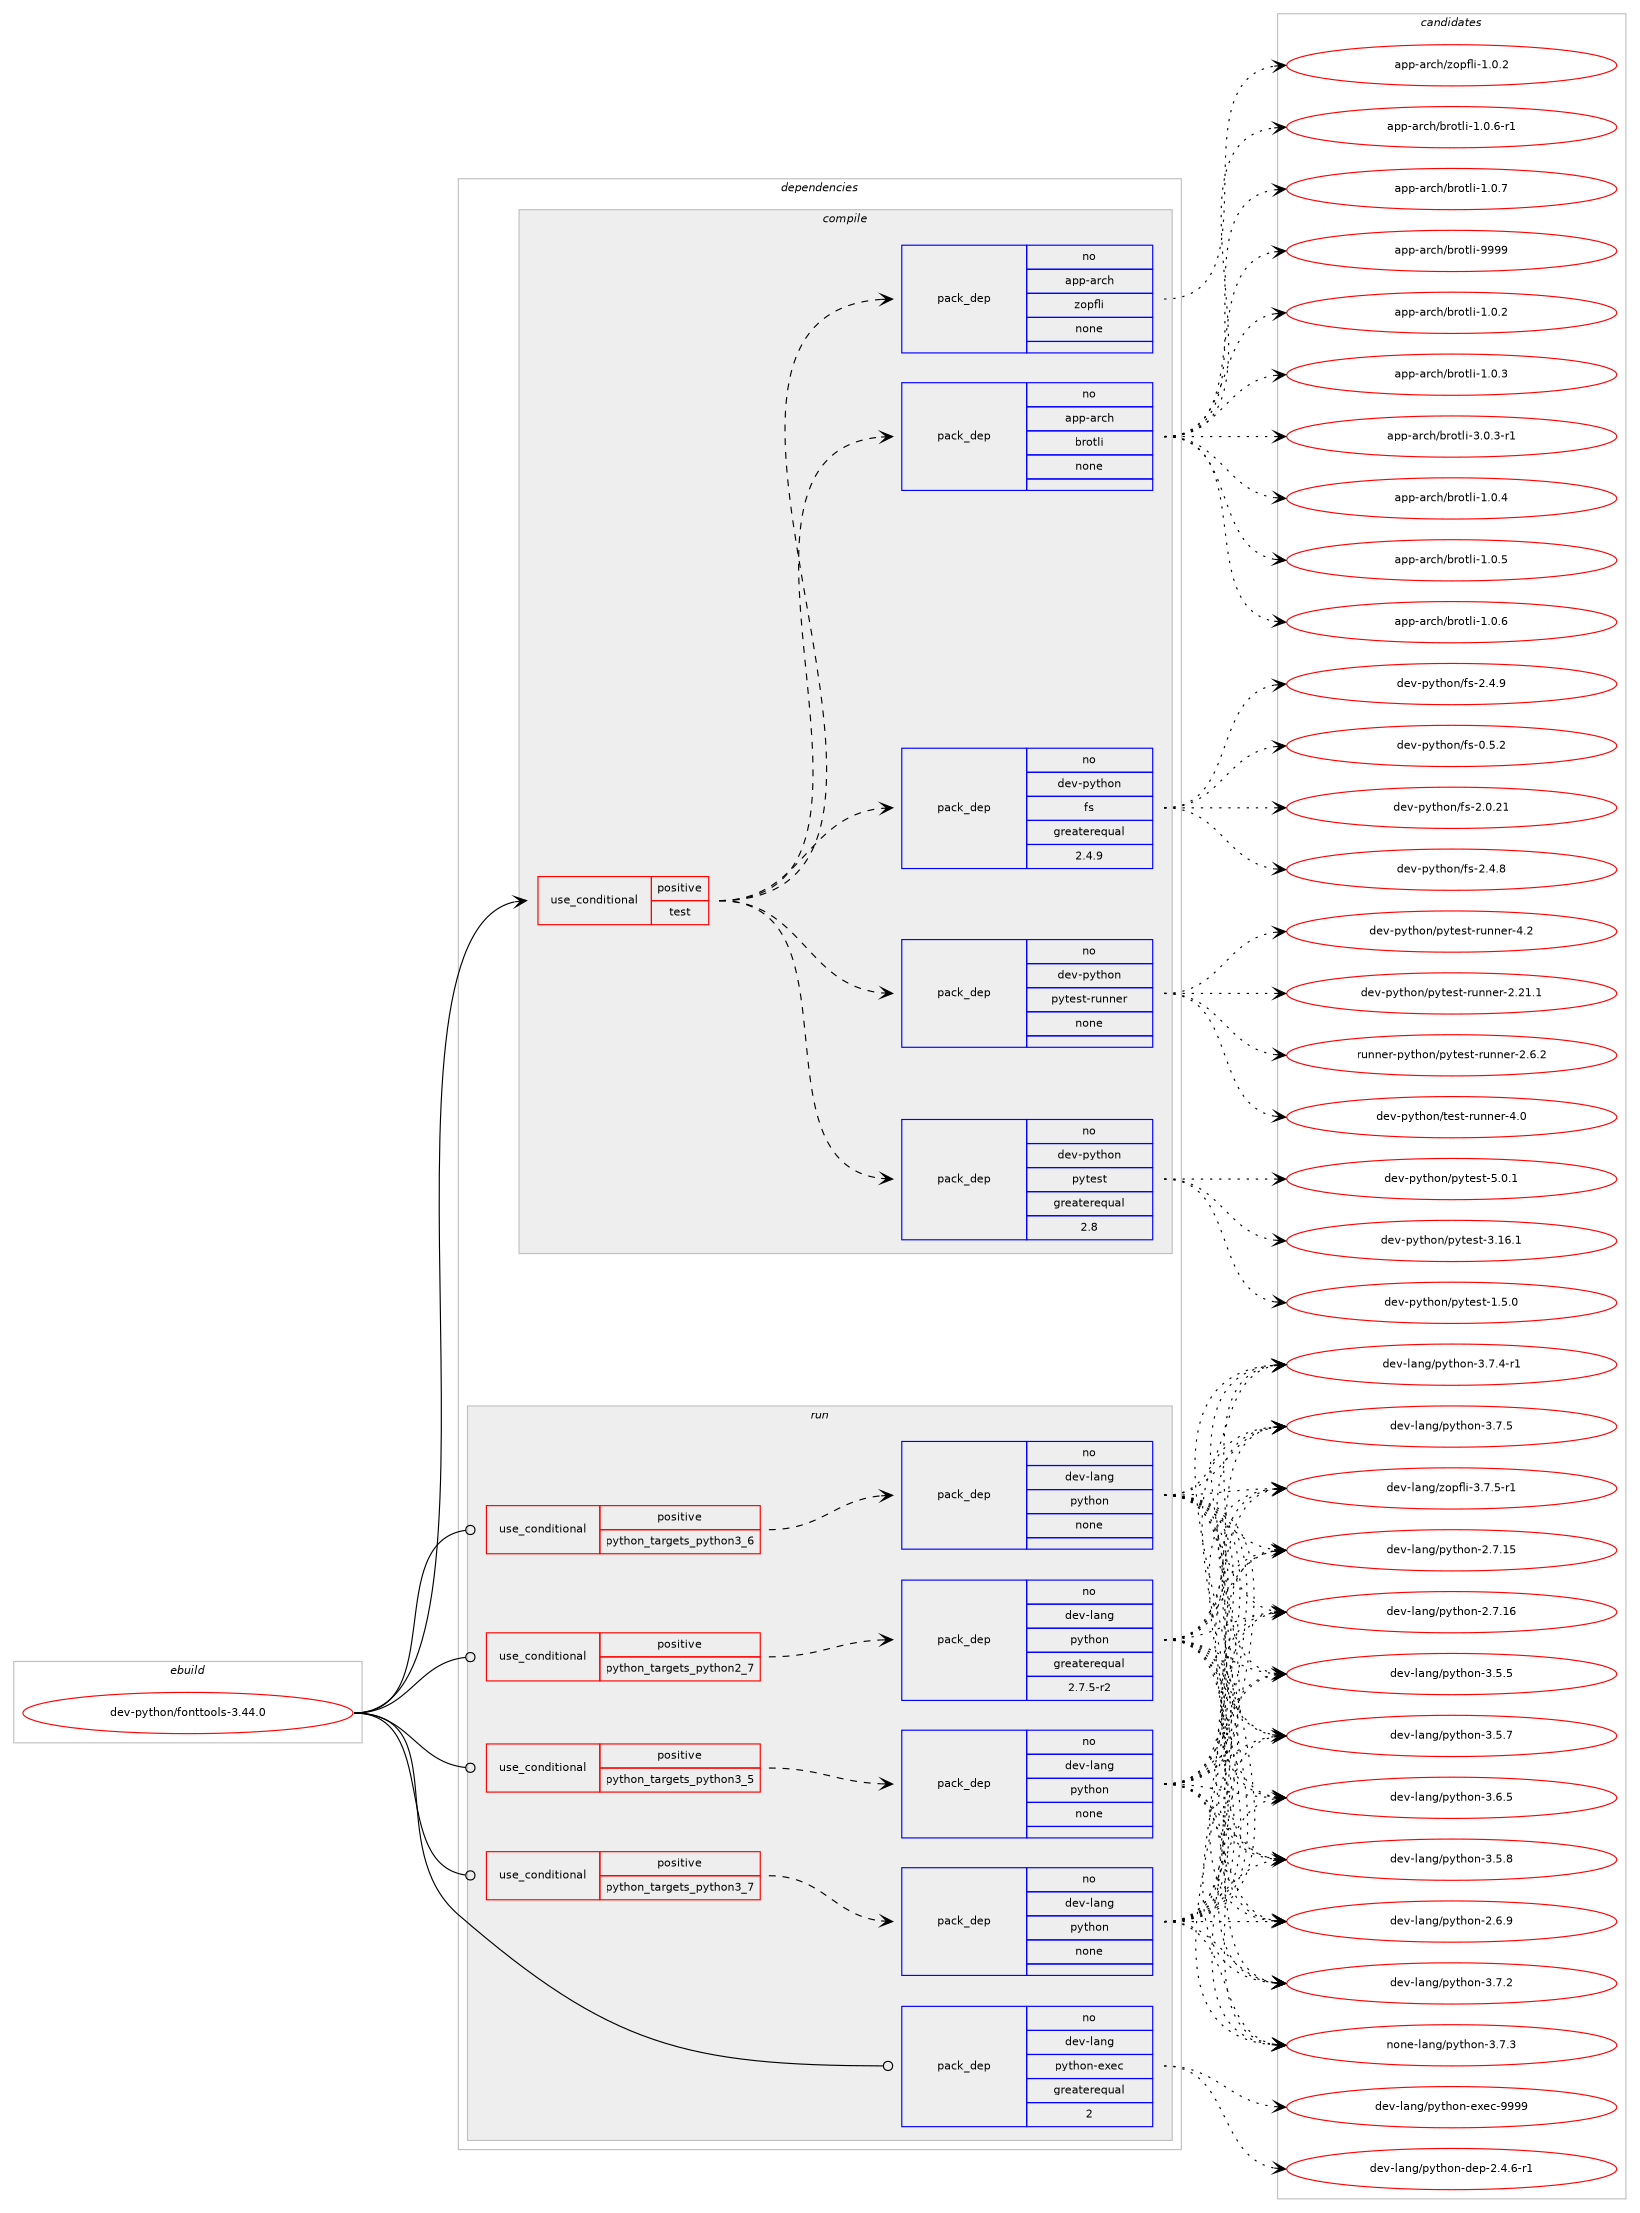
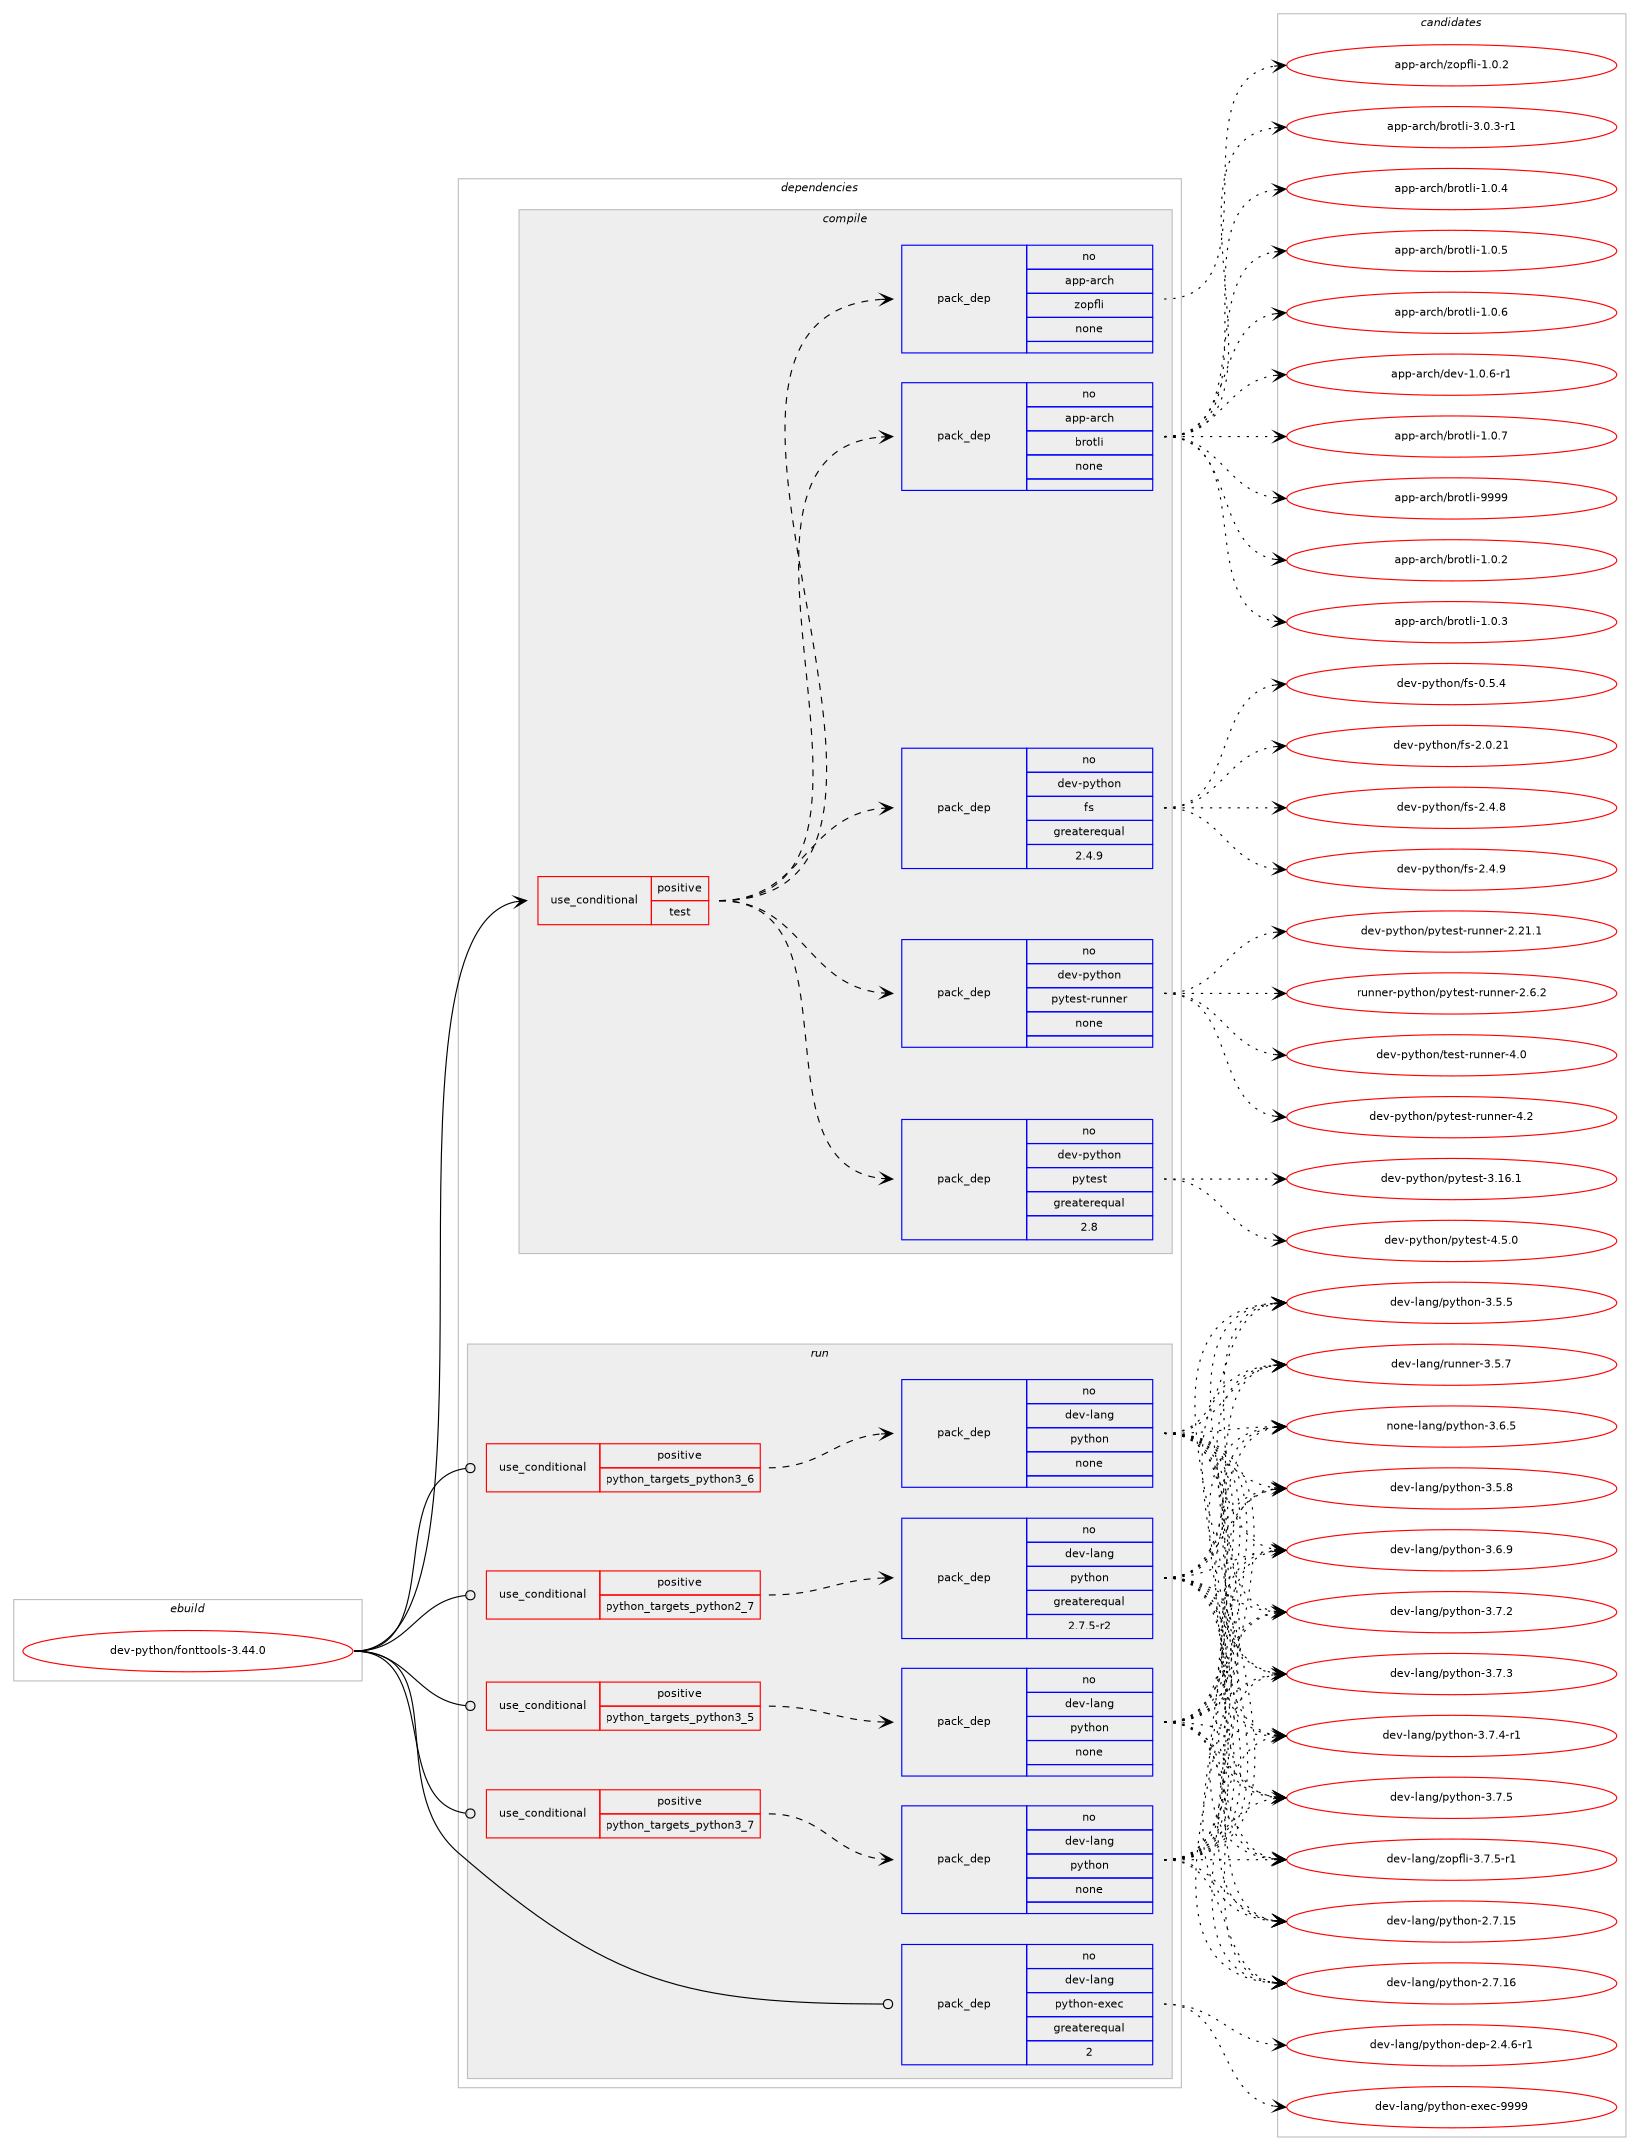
node "app-arch/brotli-1.0.6-r1": label "app-arch/brotli-1.0.6-r1" -> "app-arch/dev-1.0.6-r1"
node "dev-python/fs-0.5.2": label "dev-python/fs-0.5.2" -> "dev-python/fs-0.5.4"
node "dev-python/pytest-5.0.1": removed
node "dev-python/pytest-1.5.0": label "dev-python/pytest-1.5.0" -> "dev-python/pytest-4.5.0"
node "dev-lang/python-3.5.7": label "dev-lang/python-3.5.7" -> "dev-lang/runner-3.5.7"
node "dev-lang/python-3.6.5": label "dev-lang/python-3.6.5" -> "none-lang/python-3.6.5"
node "dev-lang/python-2.6.9": label "dev-lang/python-2.6.9" -> "dev-lang/python-3.6.9"
node "none-lang/python-3.7.3": label "none-lang/python-3.7.3" -> "dev-lang/python-3.7.3"
